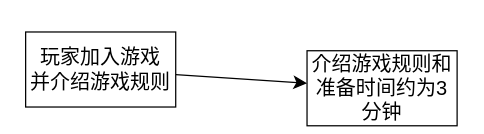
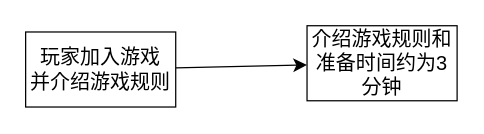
node "介绍游戏规则和准备时间约为3分钟": moved (382, 88) -> (382, 63)
